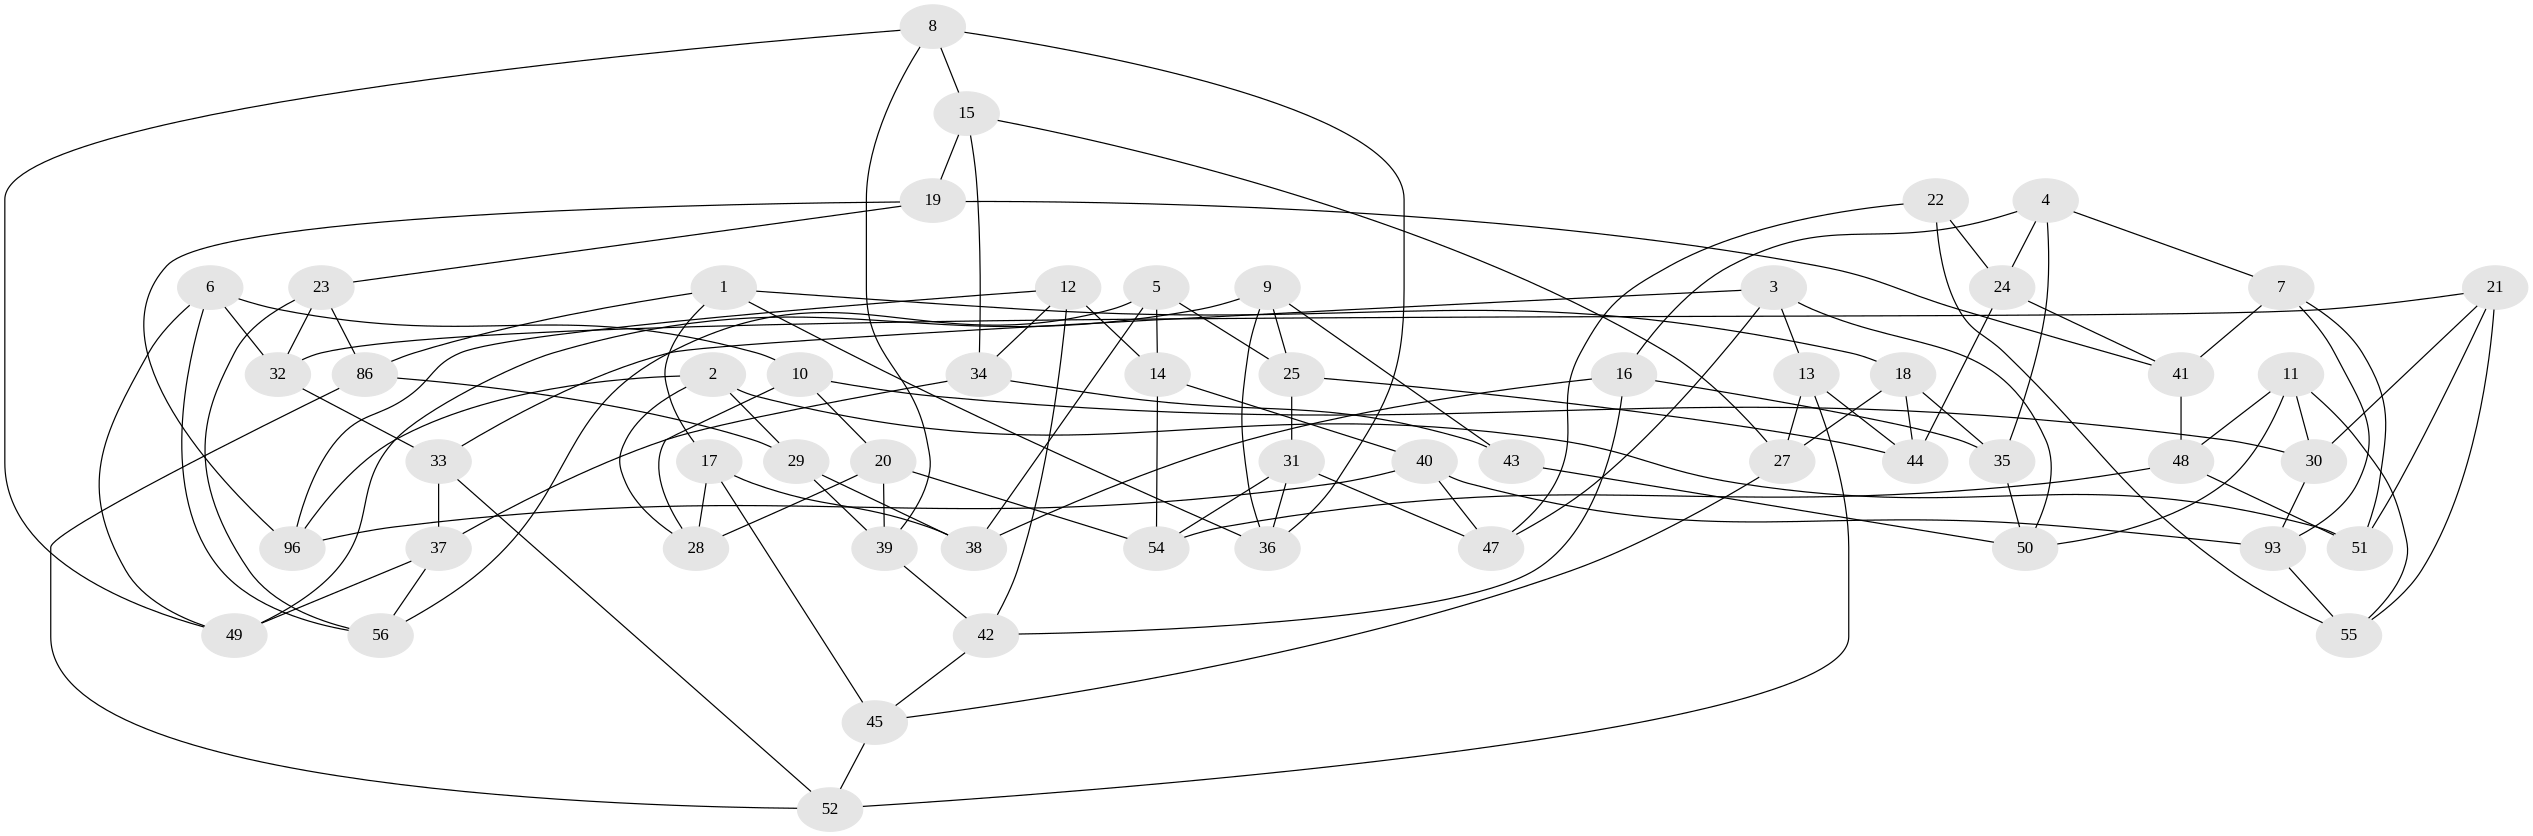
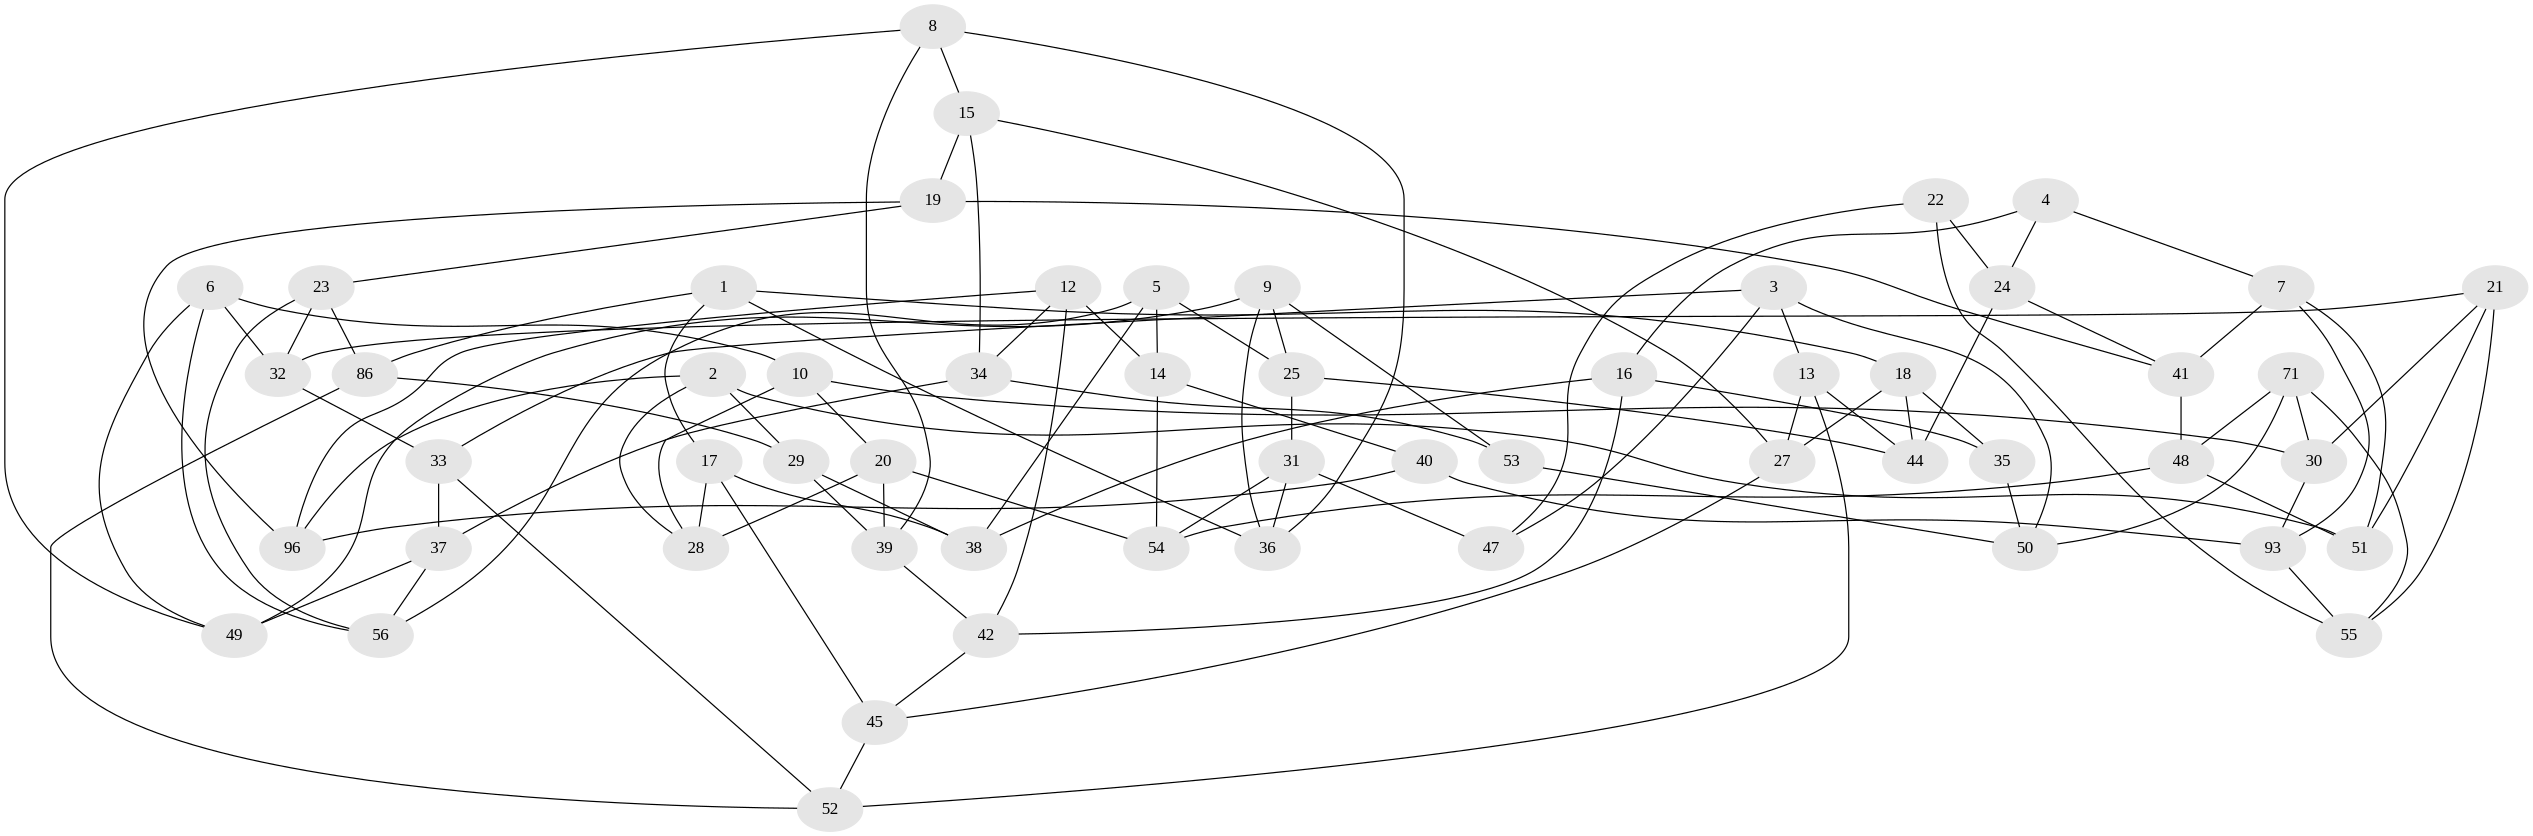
edge "4" -- "35": removed
node "11": label "11" -> "71"
node "43": label "43" -> "53"
edge "40" -- "47": removed
